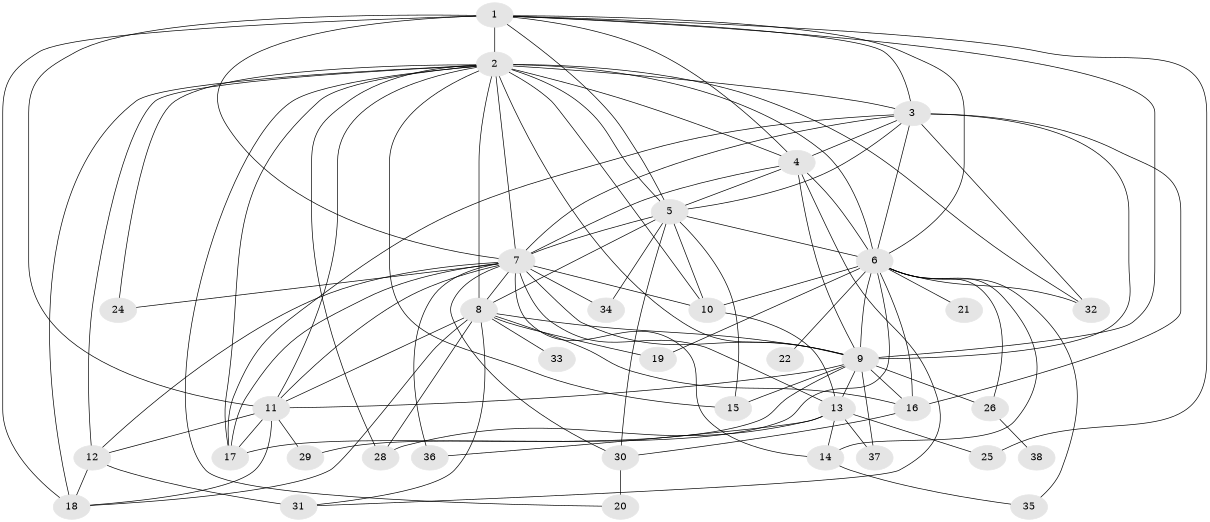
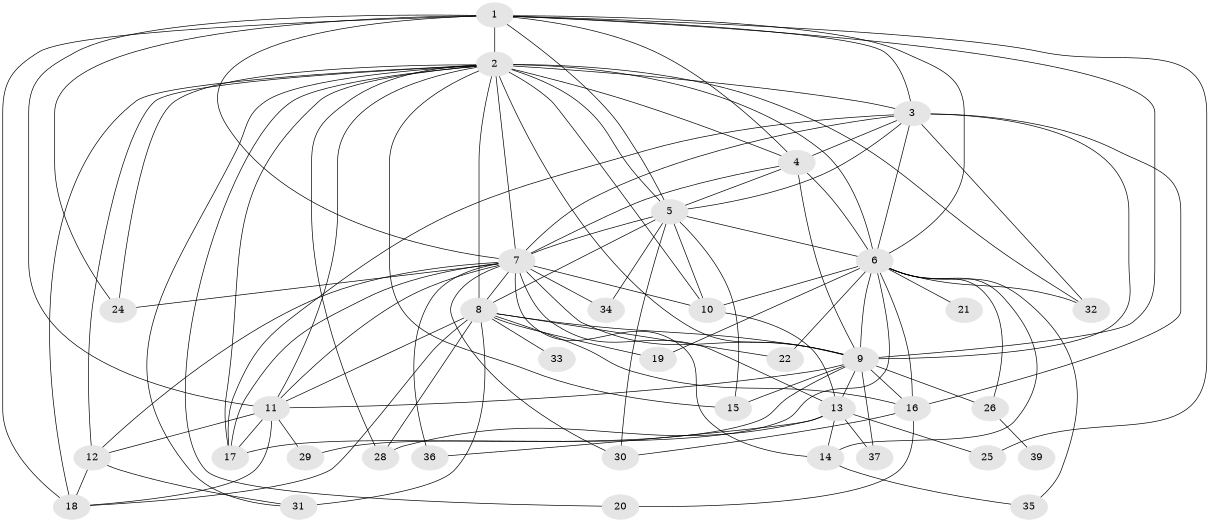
edge "1" -- "24": added
edge "8" -- "22": added
node "38": label "38" -> "39"
edge "30" -- "20": now "16" -- "20"
edge "4" -- "31": now "2" -- "31"
